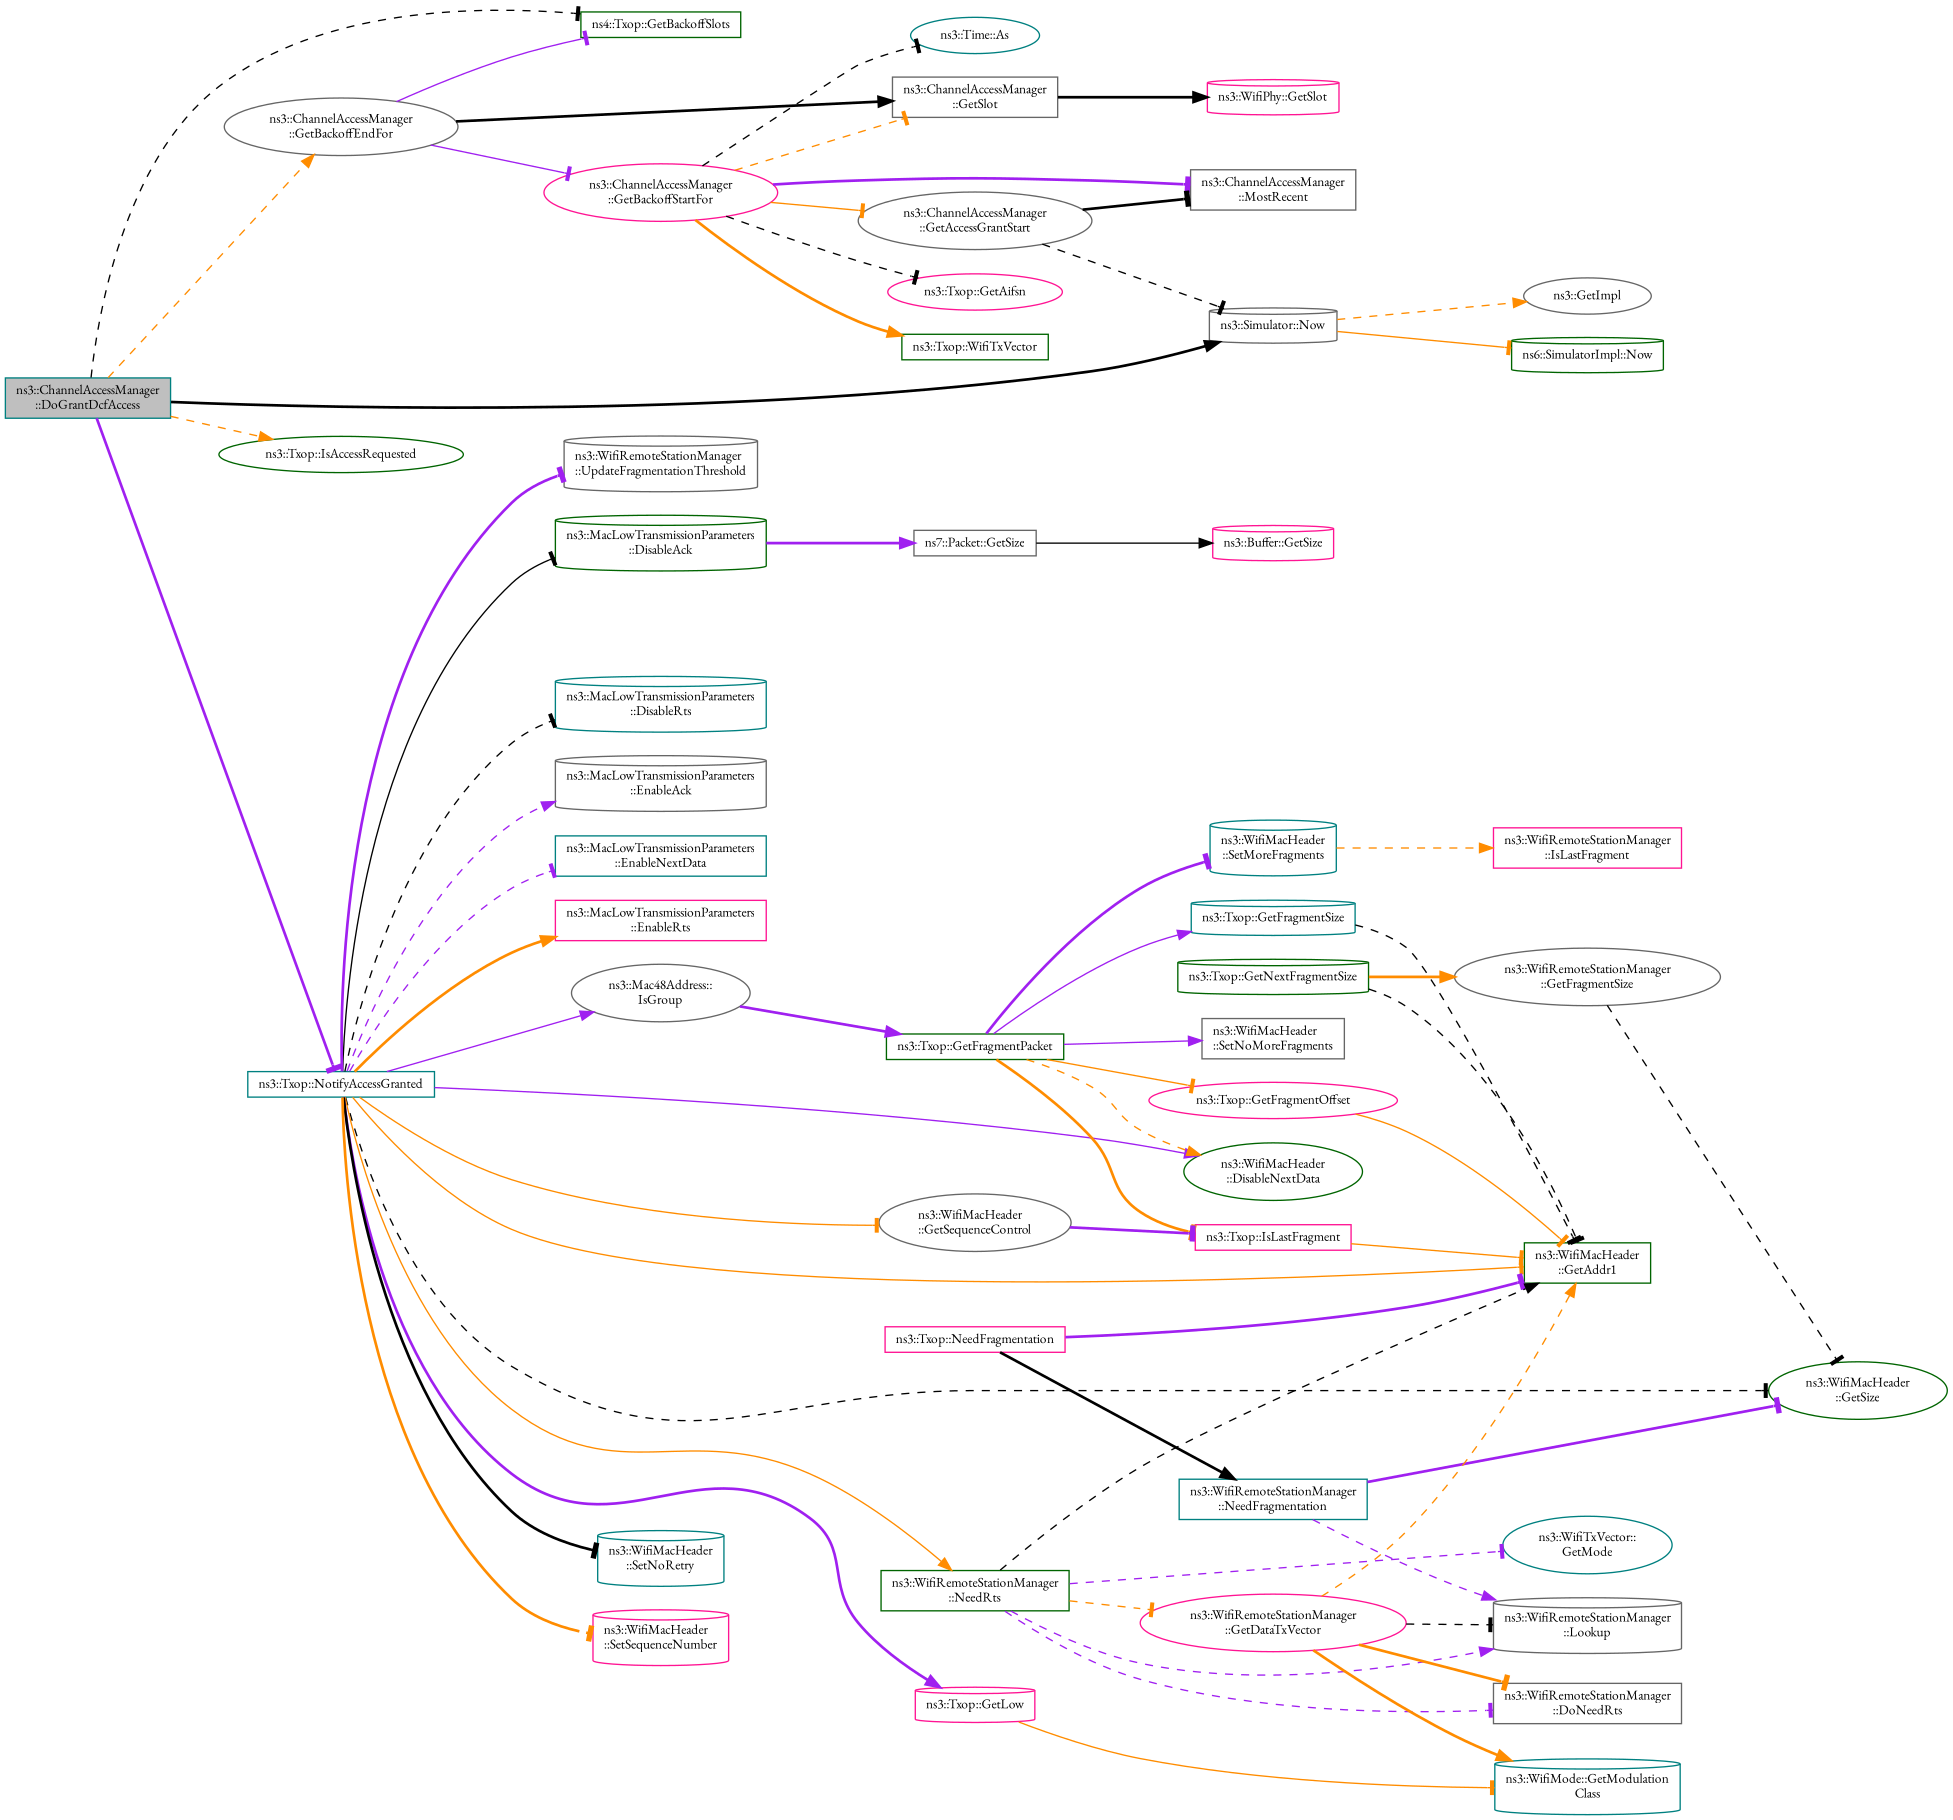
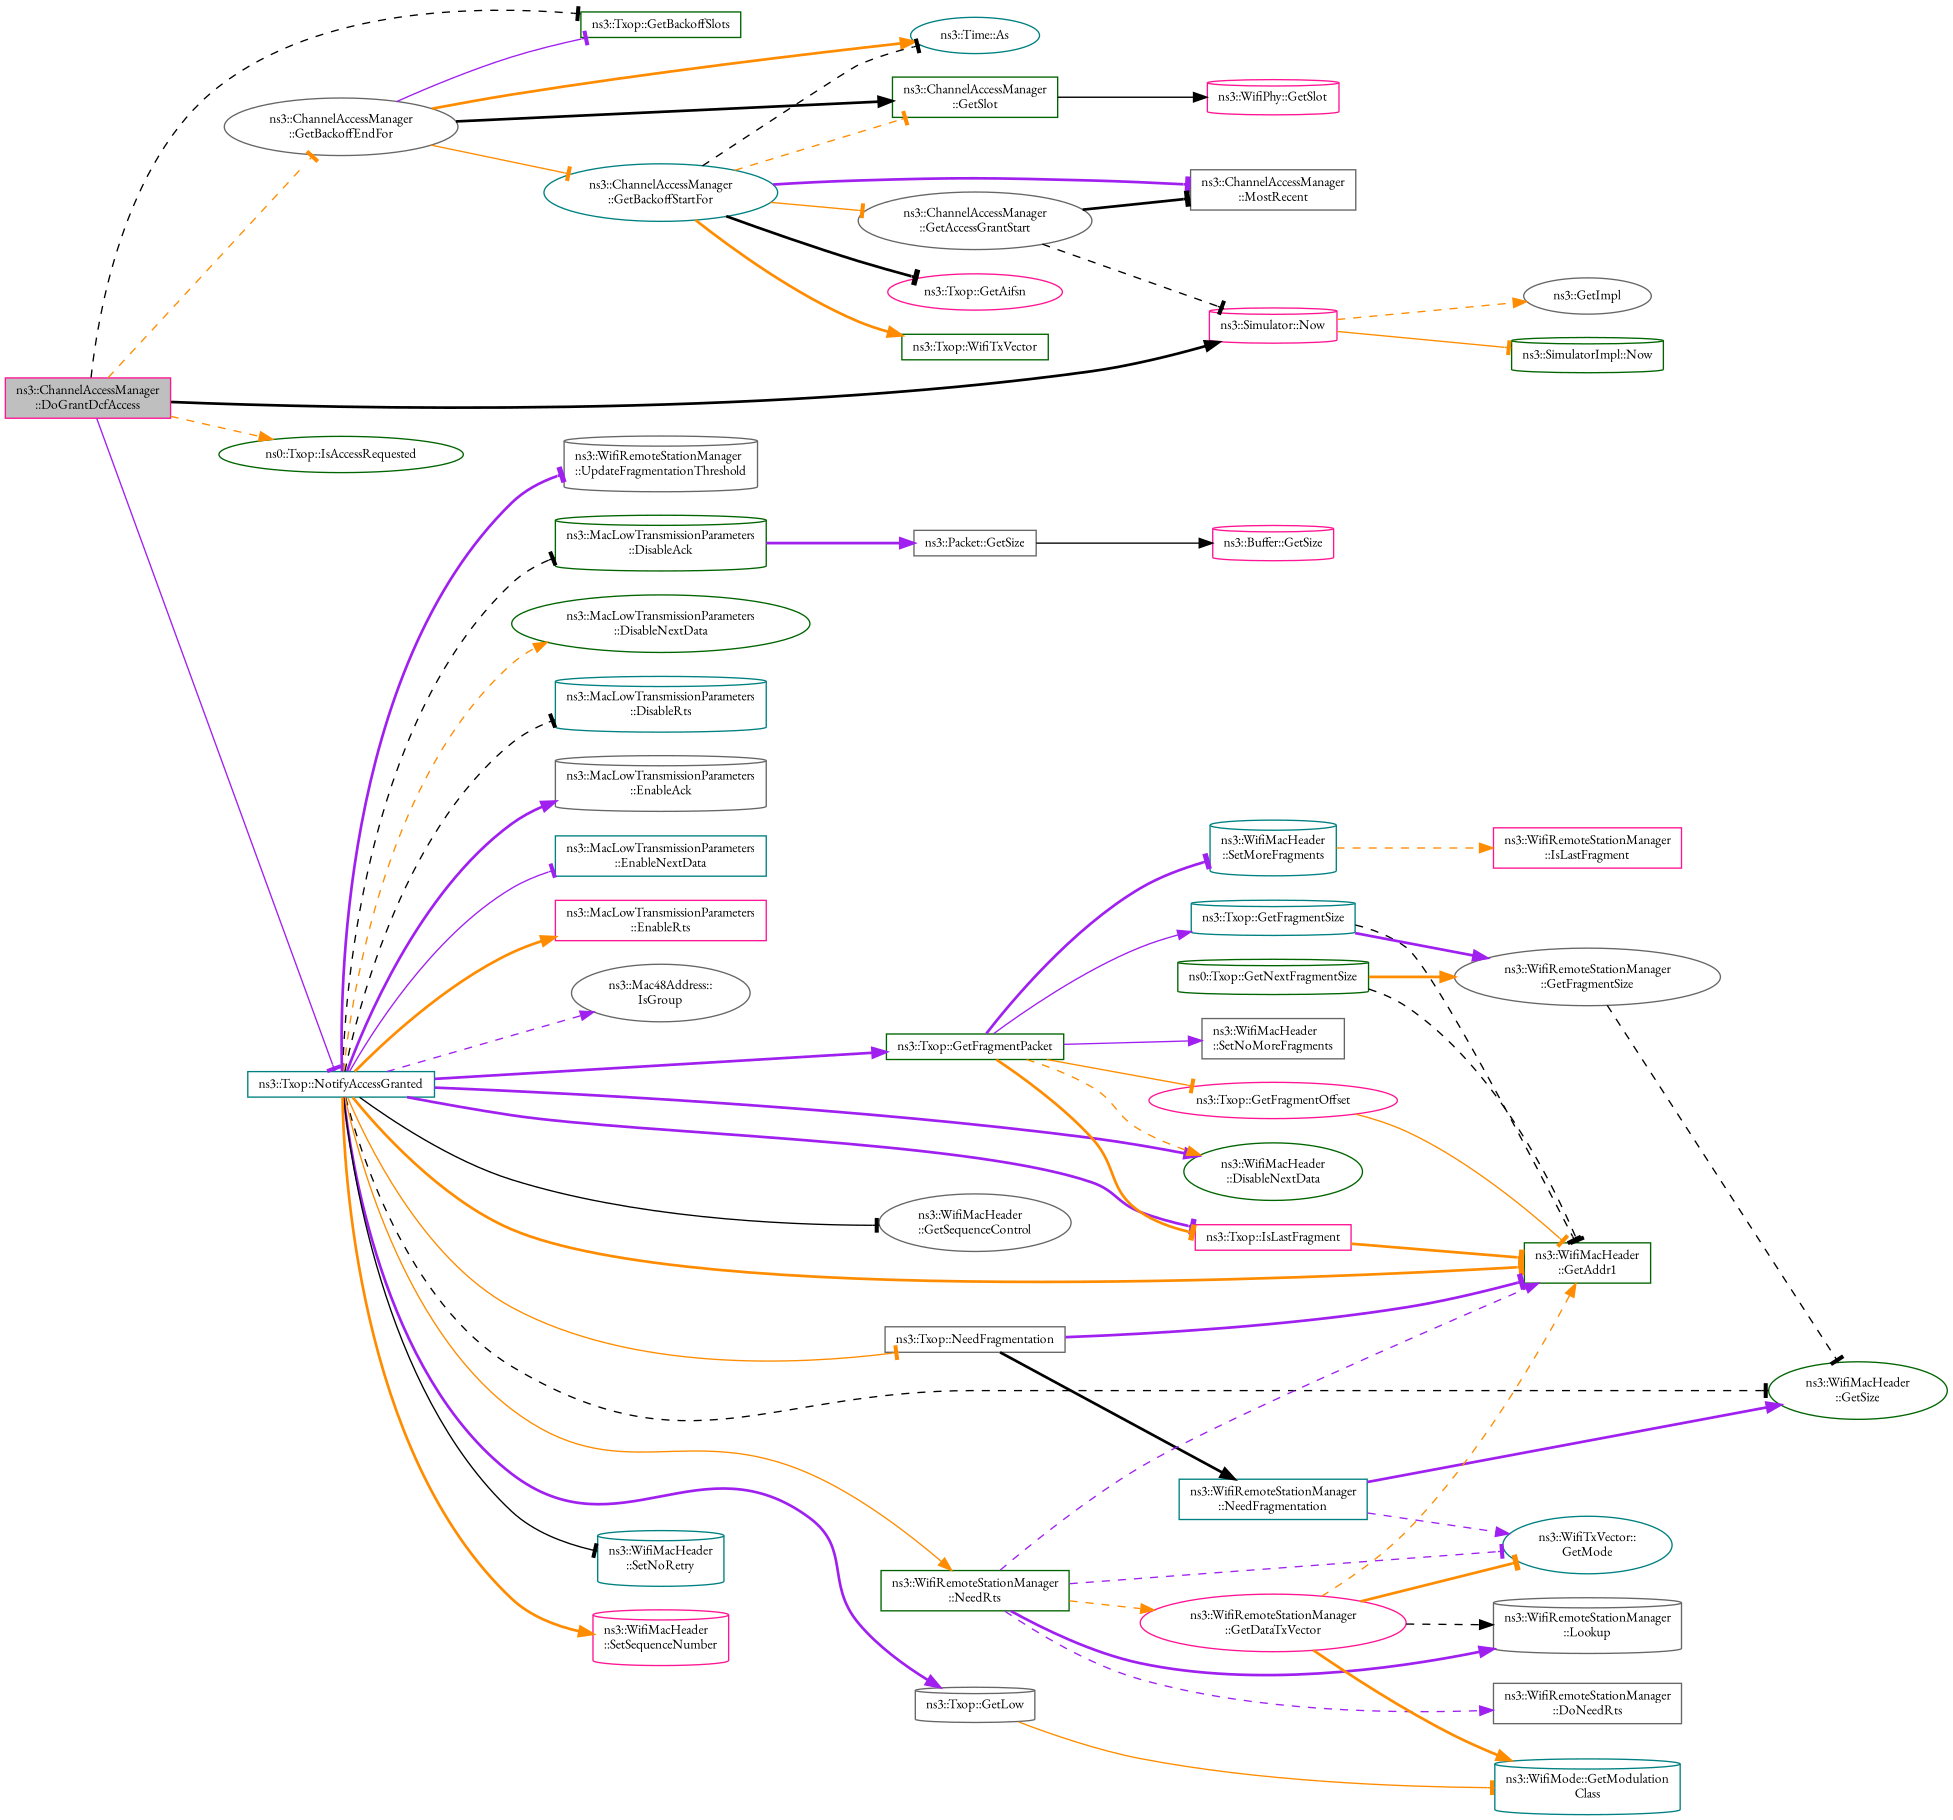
node "ns4::Txop::GetBackoffSlots": label "ns4::Txop::GetBackoffSlots" -> "ns3::Txop::GetBackoffSlots"
edge "ns3::ChannelAccessManager ::GetBackoffEndFor" -> "ns3::Time::As": added
node "ns3::ChannelAccessManager ::GetSlot": color gray40 -> darkgreen
edge "ns3::ChannelAccessManager ::GetSlot" -> "ns3::WifiPhy::GetSlot": style bold -> solid
edge "ns3::ChannelAccessManager ::GetBackoffEndFor" -> "ns3::ChannelAccessManager ::GetBackoffStartFor": color purple -> darkorange
node "ns3::ChannelAccessManager ::GetBackoffStartFor": color deeppink -> teal
edge "ns3::ChannelAccessManager ::GetBackoffStartFor" -> "ns3::Txop::GetAifsn": style dashed -> bold
edge "ns3::ChannelAccessManager ::DoGrantDcfAccess" -> "ns3::ChannelAccessManager ::GetBackoffEndFor": arrowhead normal -> tee
node "ns3::Simulator::Now": color gray40 -> deeppink
node "ns6::SimulatorImpl::Now": label "ns6::SimulatorImpl::Now" -> "ns3::SimulatorImpl::Now"
node "ns3::ChannelAccessManager ::DoGrantDcfAccess": color teal -> deeppink
node "ns3::Txop::IsAccessRequested": label "ns3::Txop::IsAccessRequested" -> "ns0::Txop::IsAccessRequested"
node "ns7::Packet::GetSize": label "ns7::Packet::GetSize" -> "ns3::Packet::GetSize"
node "ns3::MacLowTransmissionParameters ::DisableNextData": added
edge "ns3::ChannelAccessManager ::DoGrantDcfAccess" -> "ns3::Txop::NotifyAccessGranted": style bold -> solid
edge "ns3::Txop::NotifyAccessGranted" -> "ns3::MacLowTransmissionParameters ::DisableAck": style solid -> dashed
edge "ns3::Txop::NotifyAccessGranted" -> "ns3::MacLowTransmissionParameters ::EnableAck": style dashed -> bold
edge "ns3::Txop::GetFragmentSize" -> "ns3::WifiRemoteStationManager ::GetFragmentSize": added
edge "ns3::Txop::NotifyAccessGranted" -> "ns3::MacLowTransmissionParameters ::EnableNextData": style dashed -> solid
node "ns3::Txop::GetNextFragmentSize": label "ns3::Txop::GetNextFragmentSize" -> "ns0::Txop::GetNextFragmentSize"
edge "ns3::Mac48Address:: IsGroup" -> "ns3::Txop::GetFragmentPacket": now "ns3::Txop::NotifyAccessGranted" -> "ns3::Txop::GetFragmentPacket"
edge "ns3::Txop::NotifyAccessGranted" -> "ns3::Mac48Address:: IsGroup": style solid -> dashed
edge "ns3::Txop::NotifyAccessGranted" -> "ns3::WifiMacHeader ::DisableNextData": style solid -> bold
edge "ns3::Txop::NotifyAccessGranted" -> "ns3::WifiMacHeader ::GetSequenceControl": color darkorange -> black
edge "ns3::WifiMacHeader ::GetSequenceControl" -> "ns3::Txop::IsLastFragment": now "ns3::Txop::NotifyAccessGranted" -> "ns3::Txop::IsLastFragment"
edge "ns3::Txop::IsLastFragment" -> "ns3::WifiMacHeader ::GetAddr1": style solid -> bold
edge "ns3::Txop::NotifyAccessGranted" -> "ns3::WifiMacHeader ::GetAddr1": style solid -> bold
edge "ns3::Txop::NotifyAccessGranted" -> "ns3::Txop::NeedFragmentation": added
node "ns3::Txop::NeedFragmentation": color deeppink -> gray40
edge "ns3::Txop::NotifyAccessGranted" -> "ns3::WifiMacHeader ::SetNoRetry": style bold -> solid
edge "ns3::Txop::NotifyAccessGranted" -> "ns3::WifiMacHeader ::SetSequenceNumber": arrowhead tee -> normal
edge "ns3::WifiRemoteStationManager ::NeedRts" -> "ns3::WifiMacHeader ::GetAddr1": color black -> purple
edge "ns3::WifiRemoteStationManager ::NeedFragmentation" -> "ns3::WifiMacHeader ::GetSize": arrowhead tee -> normal
edge "ns3::WifiRemoteStationManager ::NeedFragmentation" -> "ns3::WifiRemoteStationManager ::Lookup": now "ns3::WifiRemoteStationManager ::NeedFragmentation" -> "ns3::WifiTxVector:: GetMode"
edge "ns3::WifiRemoteStationManager ::NeedRts" -> "ns3::WifiRemoteStationManager ::GetDataTxVector": arrowhead tee -> normal
edge "ns3::WifiRemoteStationManager ::GetDataTxVector" -> "ns3::WifiRemoteStationManager ::Lookup": arrowhead tee -> normal
edge "ns3::WifiRemoteStationManager ::GetDataTxVector" -> "ns3::WifiRemoteStationManager ::DoNeedRts": now "ns3::WifiRemoteStationManager ::GetDataTxVector" -> "ns3::WifiTxVector:: GetMode"
edge "ns3::WifiRemoteStationManager ::NeedRts" -> "ns3::WifiRemoteStationManager ::Lookup": style dashed -> bold
edge "ns3::WifiRemoteStationManager ::NeedRts" -> "ns3::WifiRemoteStationManager ::DoNeedRts": arrowhead tee -> normal
node "ns3::Txop::GetLow": color deeppink -> gray40
